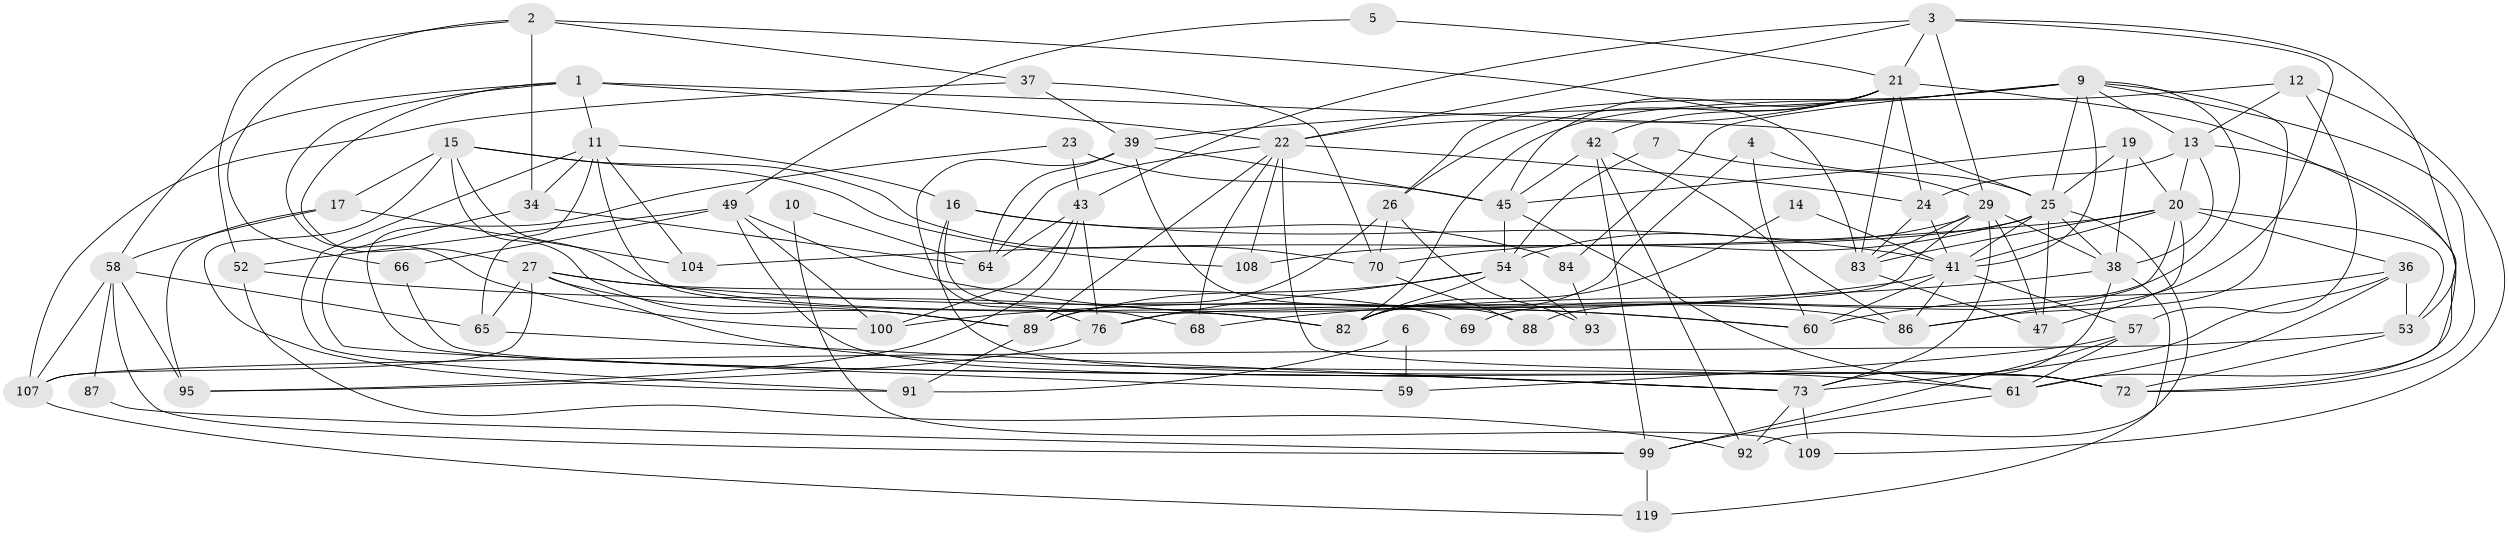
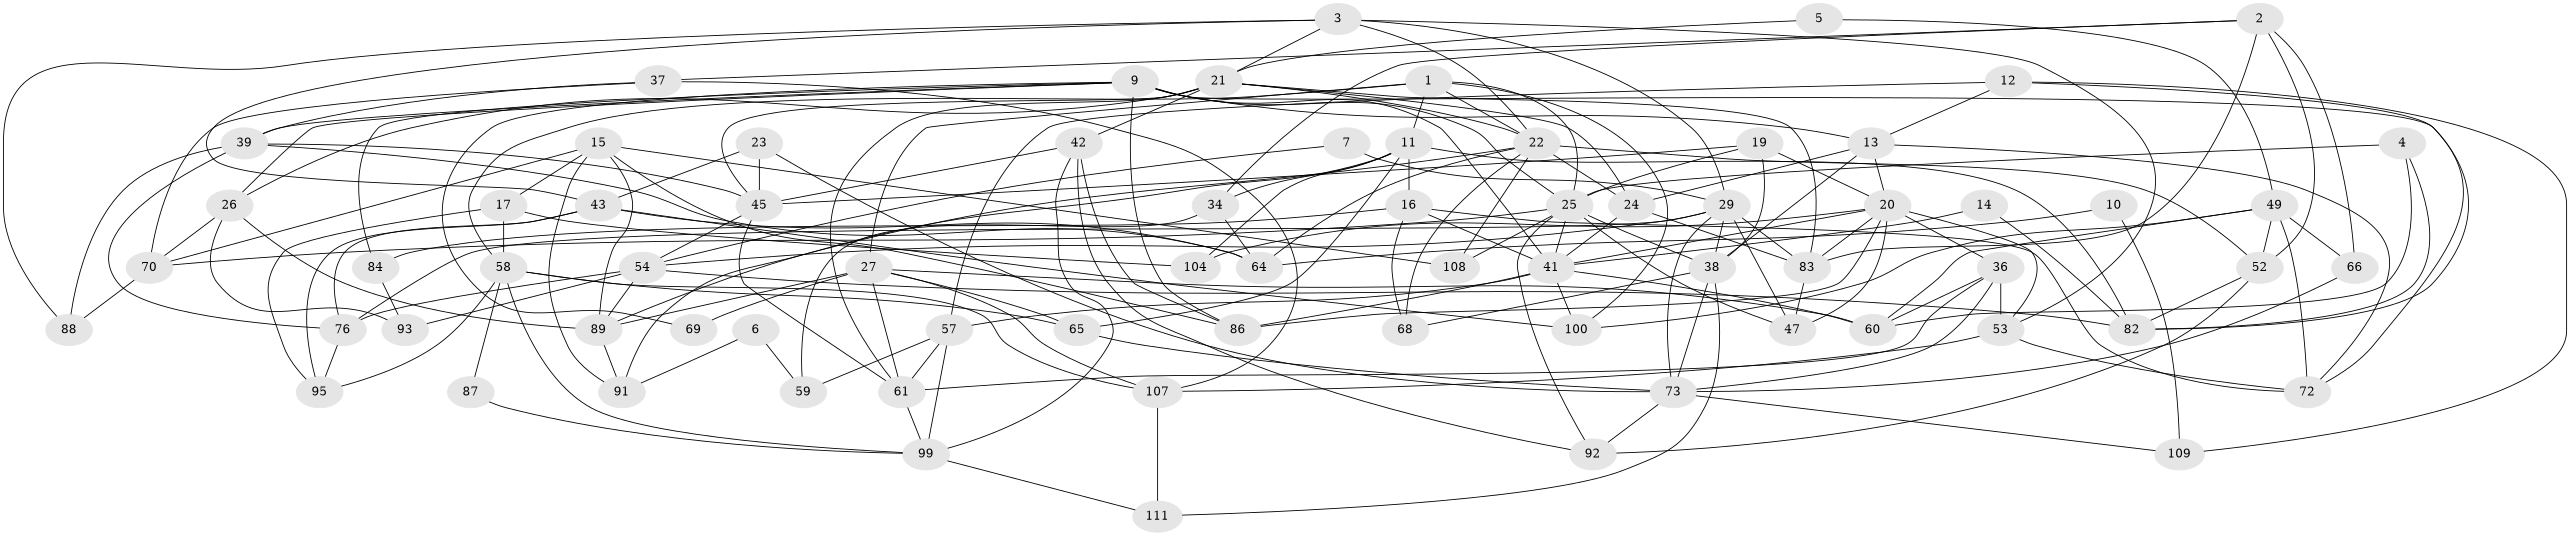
edge "22" -- "72": now "22" -- "52"
node "119": label "119" -> "111"
